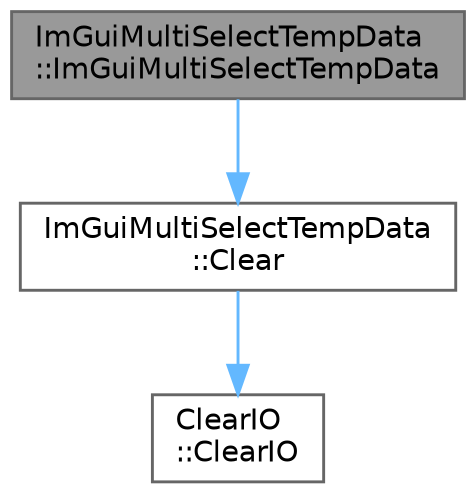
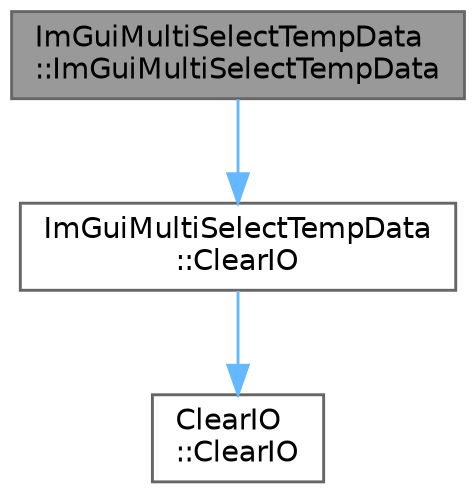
node "ImGuiMultiSelectTempData ::Clear": label "ImGuiMultiSelectTempData ::Clear" -> "ImGuiMultiSelectTempData ::ClearIO"
